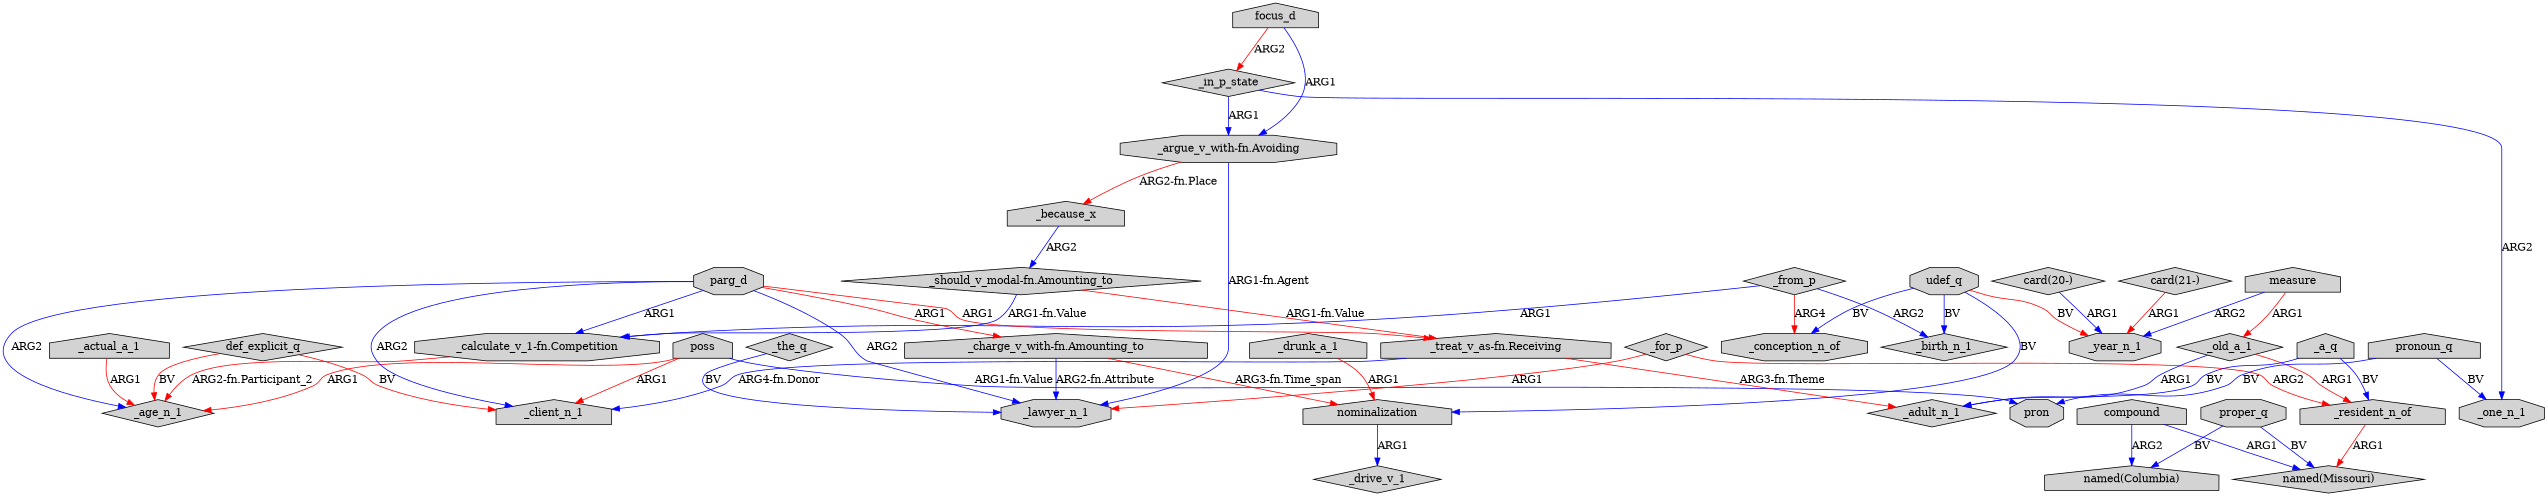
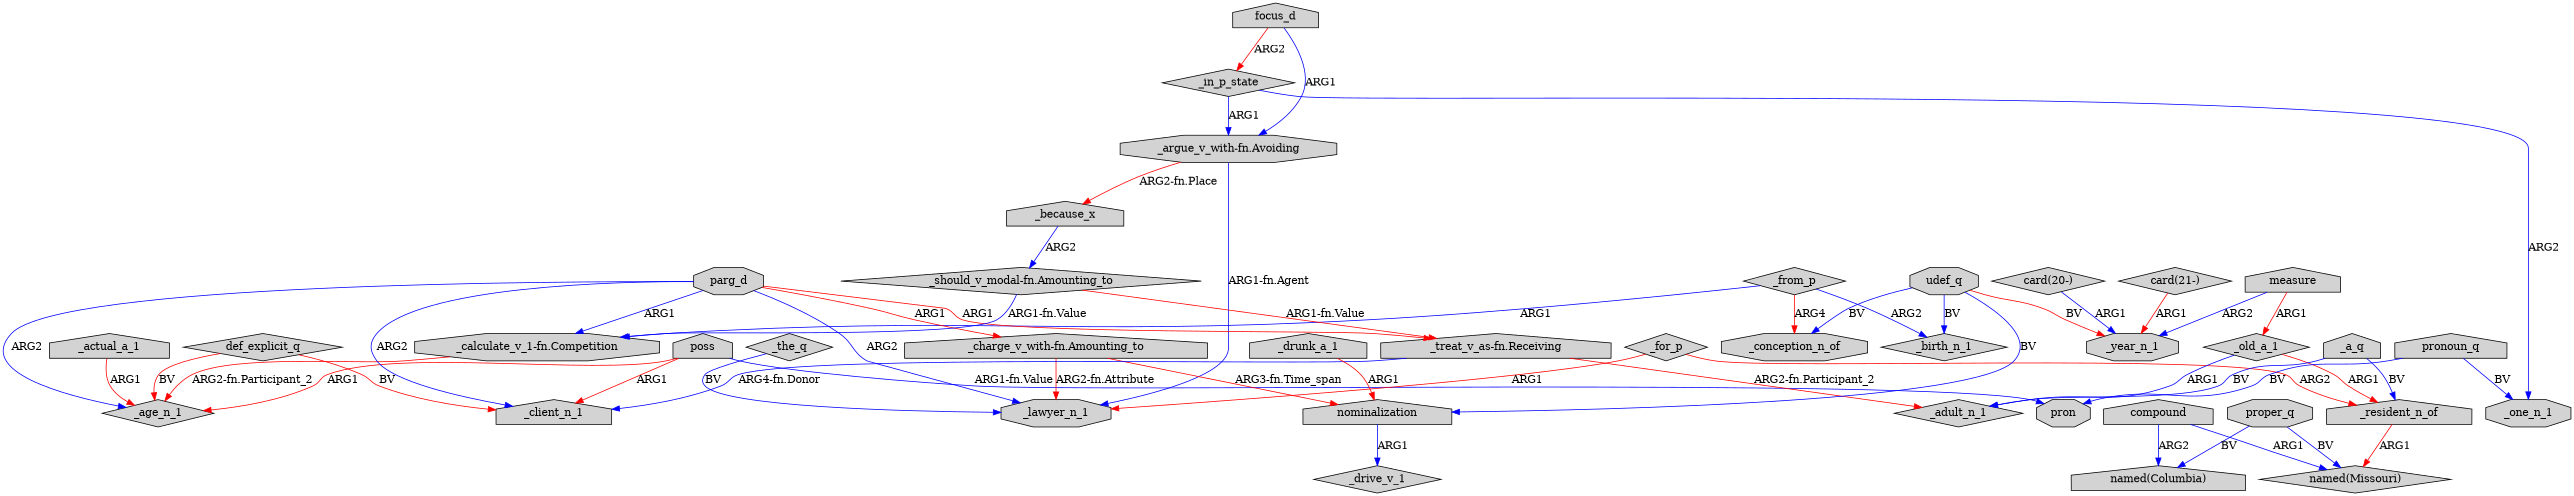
edge "_charge_v_with-fn.Amounting_to" -> "_lawyer_n_1": color blue -> red
edge "_treat_v_as-fn.Receiving" -> "_adult_n_1": label "ARG3-fn.Theme" -> "ARG2-fn.Participant_2"
